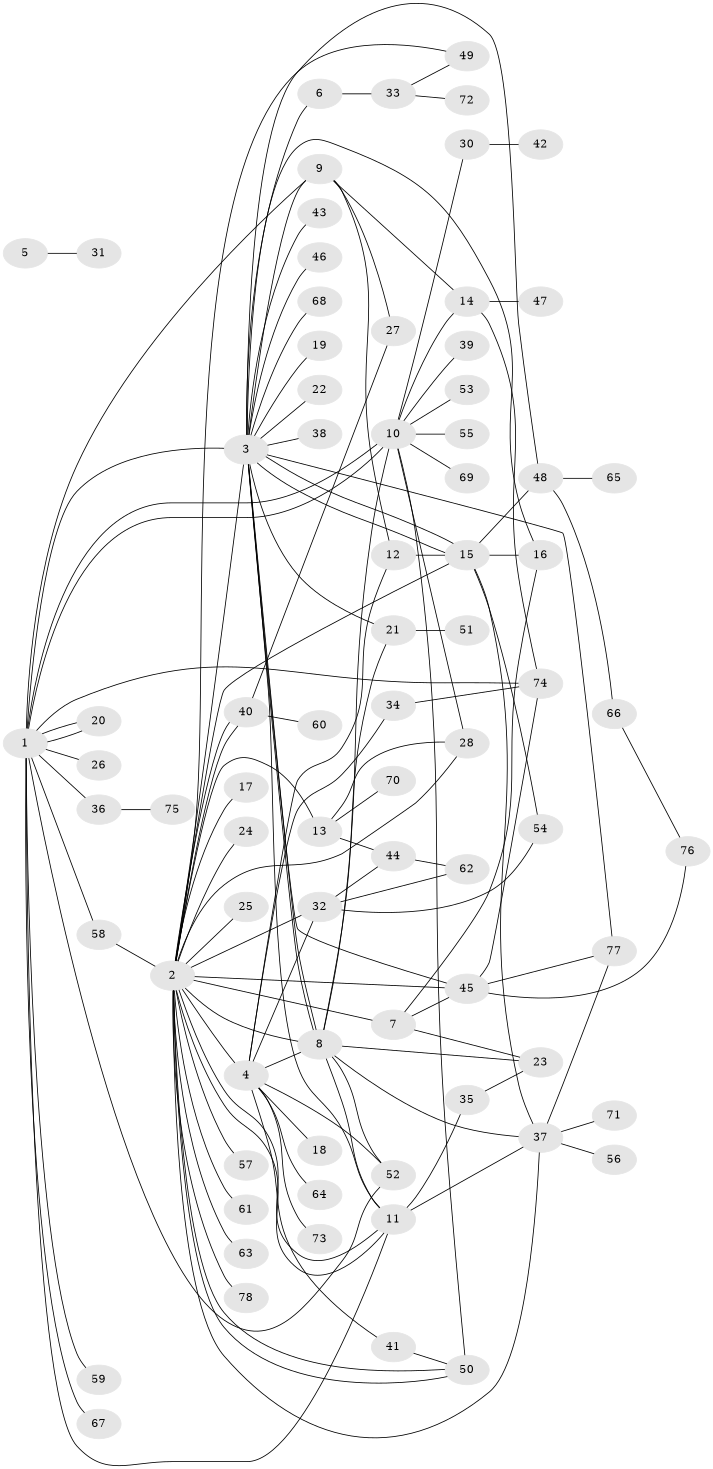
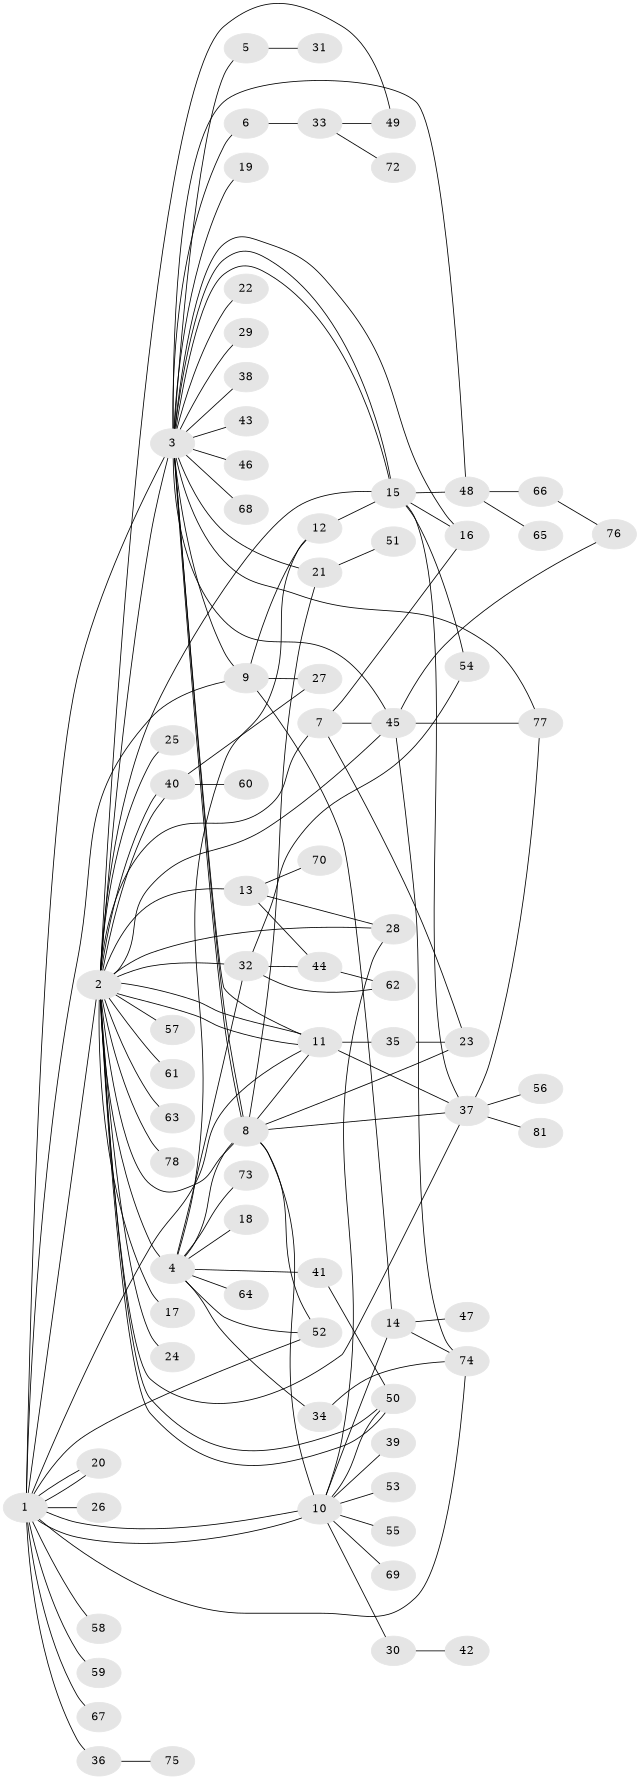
edge "5" -- "3": added
node "29": added
edge "58" -- "2": now "1" -- "2"
node "71": label "71" -> "81"
